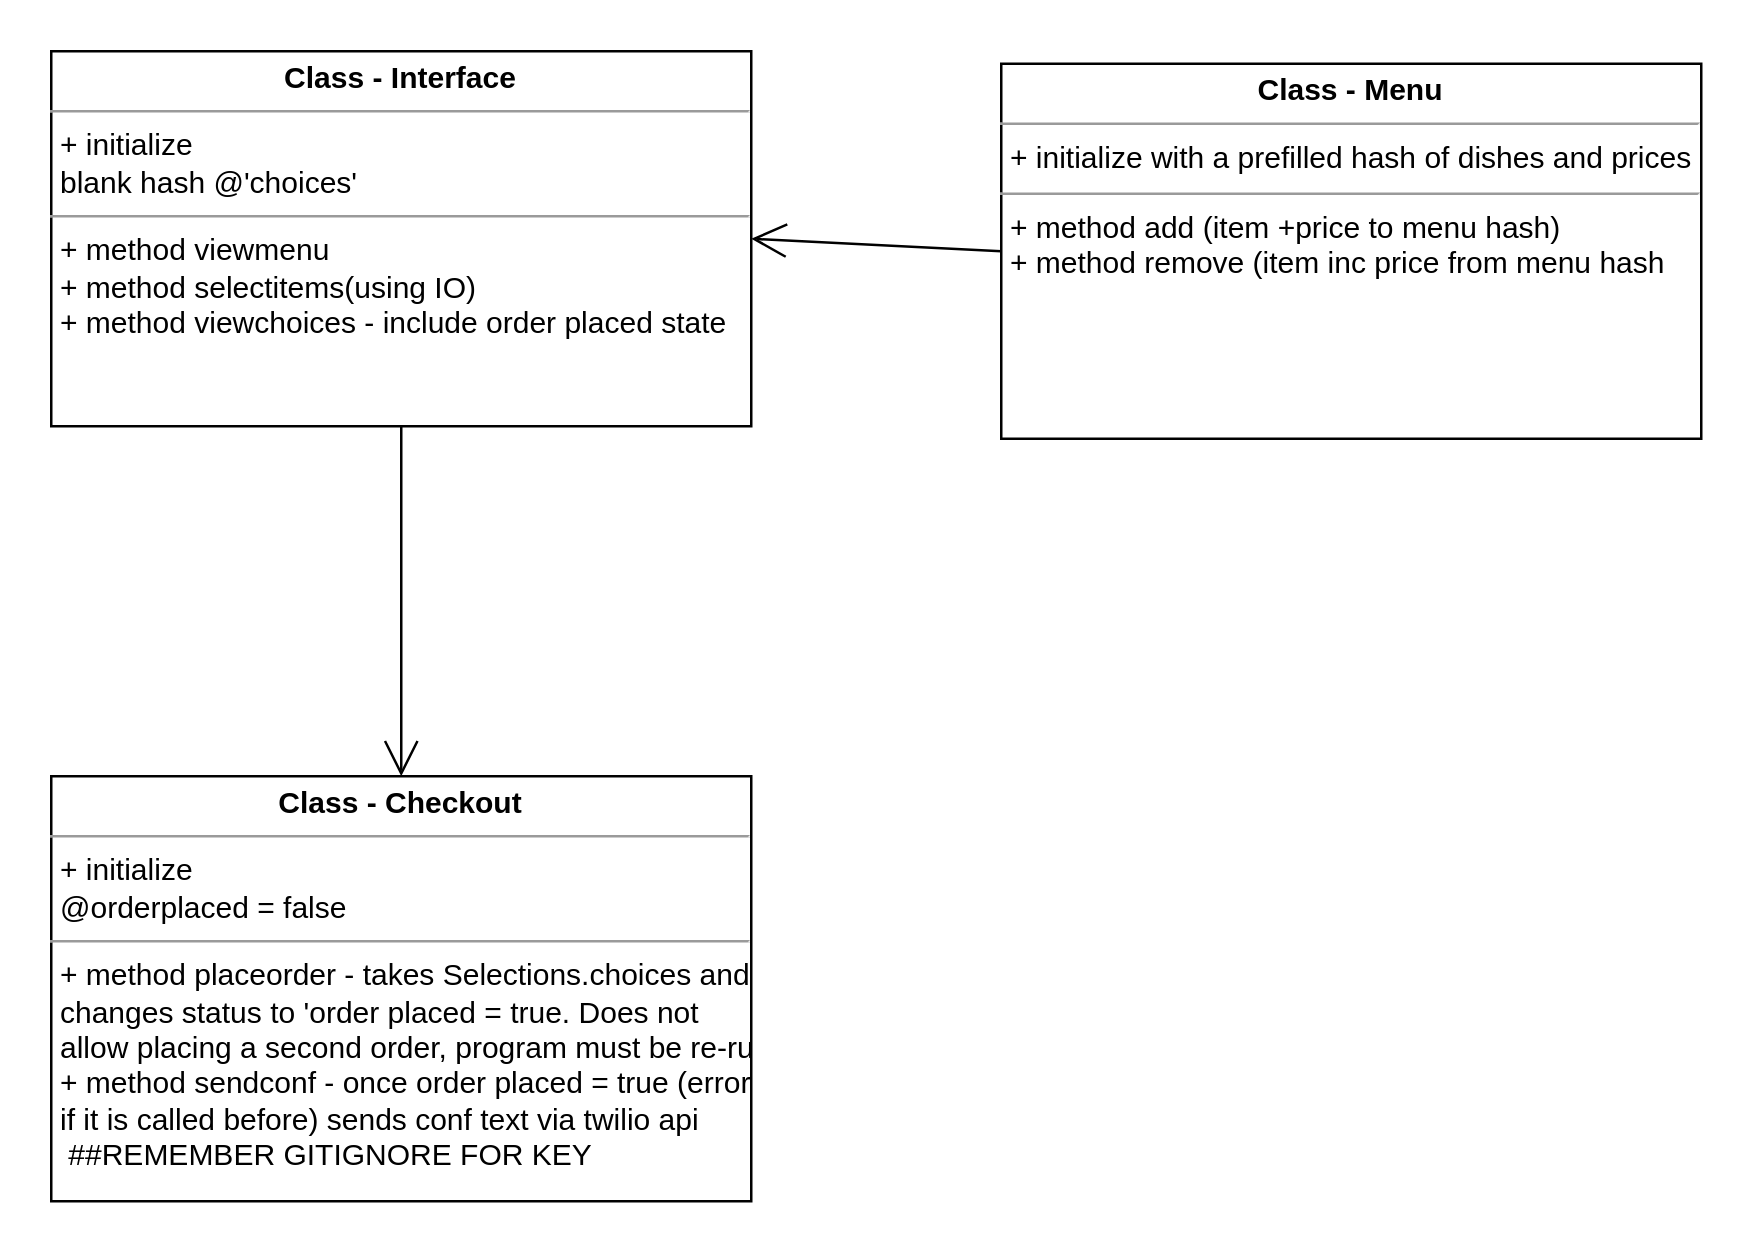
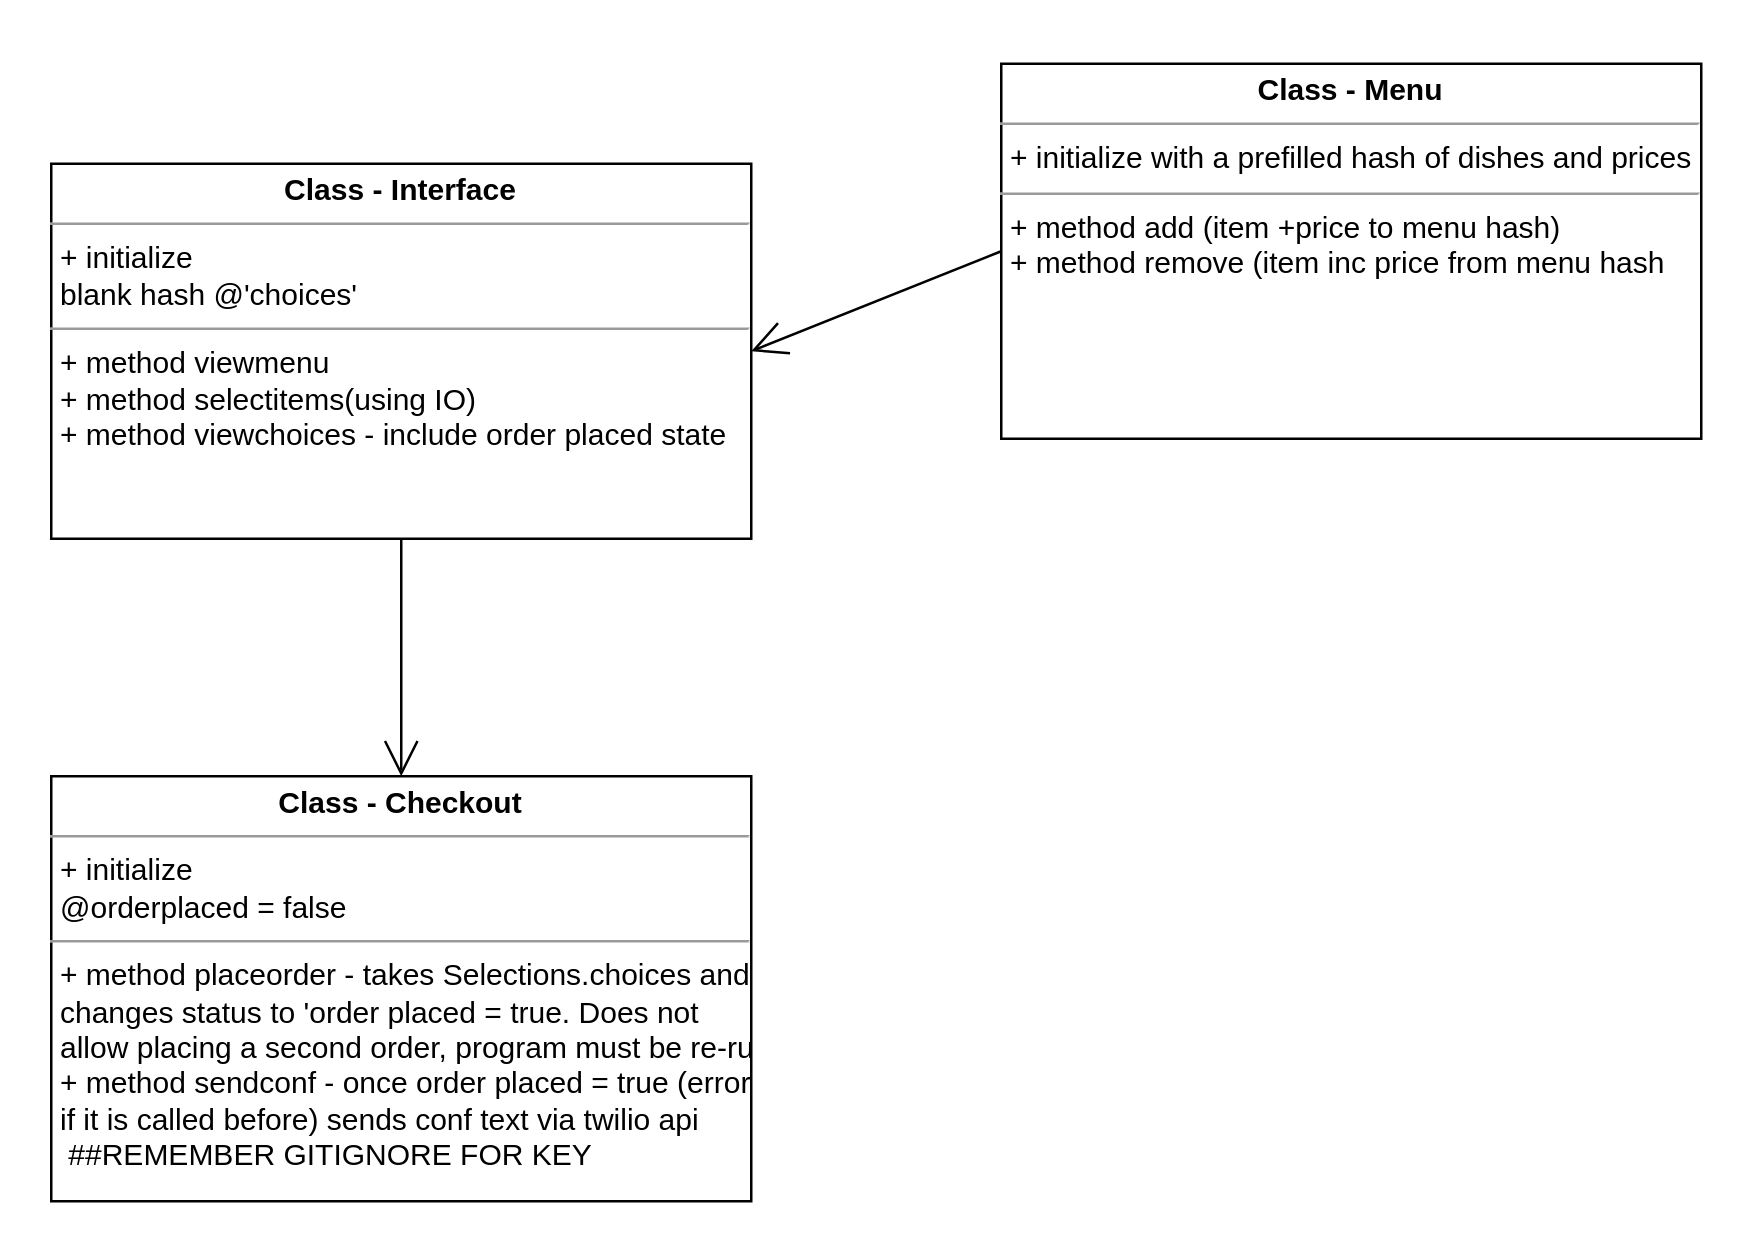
node "Class - Interface + initialize blank hash @'choices' + method viewmenu + method selectitems(using IO) + method viewchoices - include order placed state": moved (401, 239) -> (401, 351)
